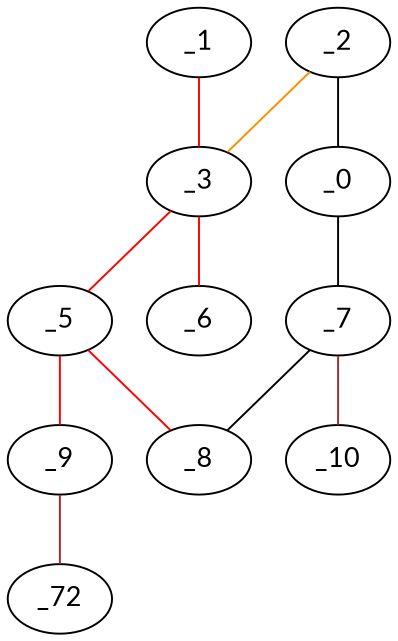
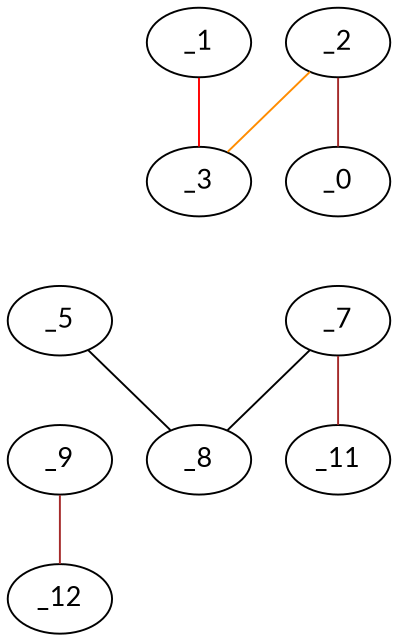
edge "_2" -- "_0": color black -> brown
edge "_3" -- "_5": removed
edge "_0" -- "_7": removed
node "_6": removed
edge "_5" -- "_9": removed
edge "_5" -- "_8": color red -> black
node "_10": label "_10" -> "_11"
node "_72": label "_72" -> "_12"
